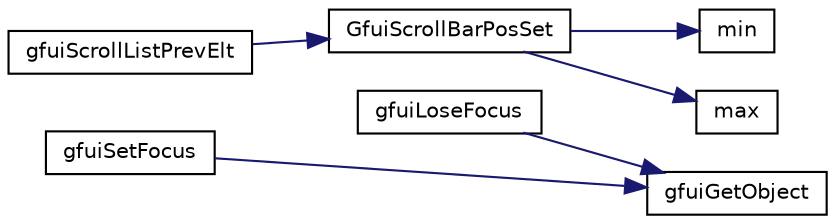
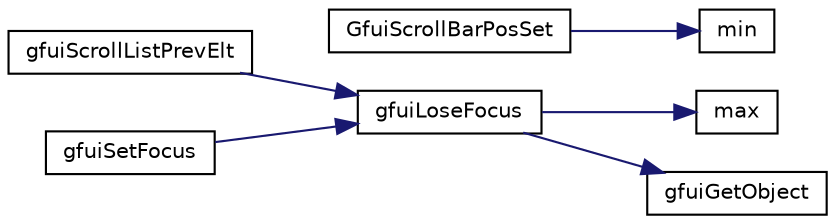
edge "gfuiScrollListPrevElt" -> "GfuiScrollBarPosSet": now "gfuiScrollListPrevElt" -> "gfuiLoseFocus"
edge "GfuiScrollBarPosSet" -> "max": now "gfuiLoseFocus" -> "max"
edge "gfuiSetFocus" -> "gfuiGetObject": now "gfuiSetFocus" -> "gfuiLoseFocus"
